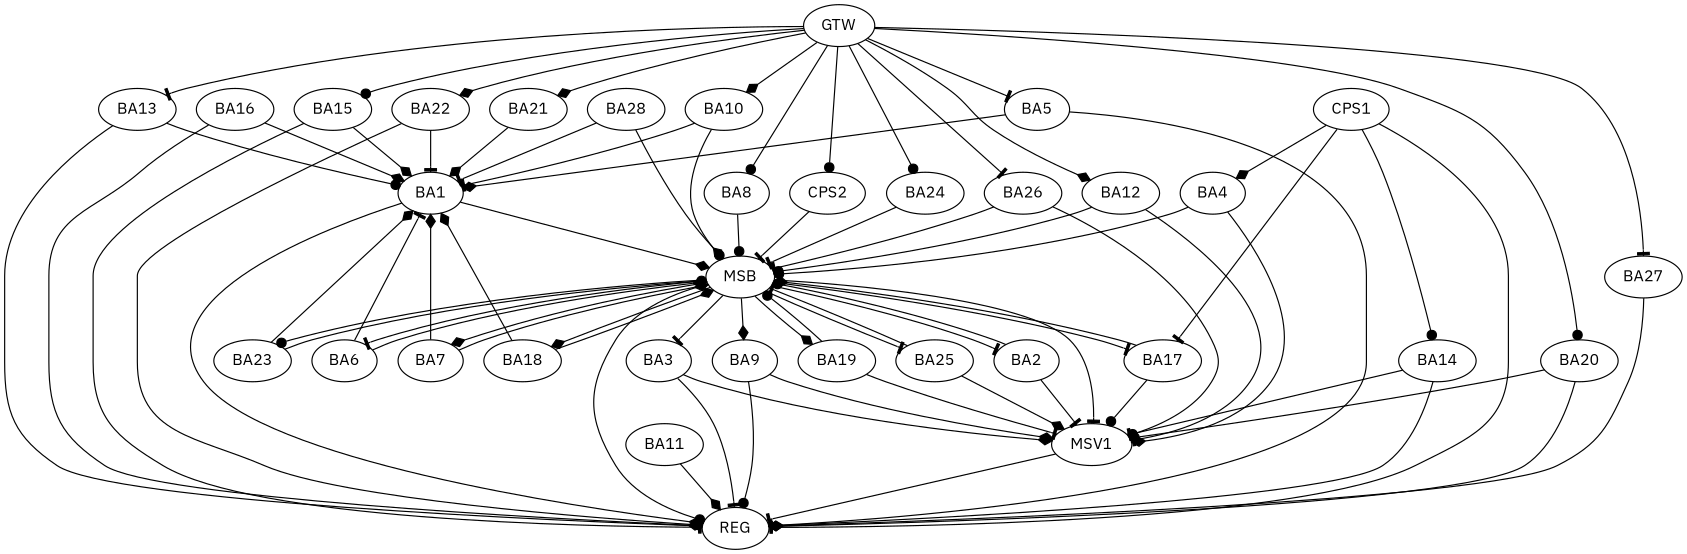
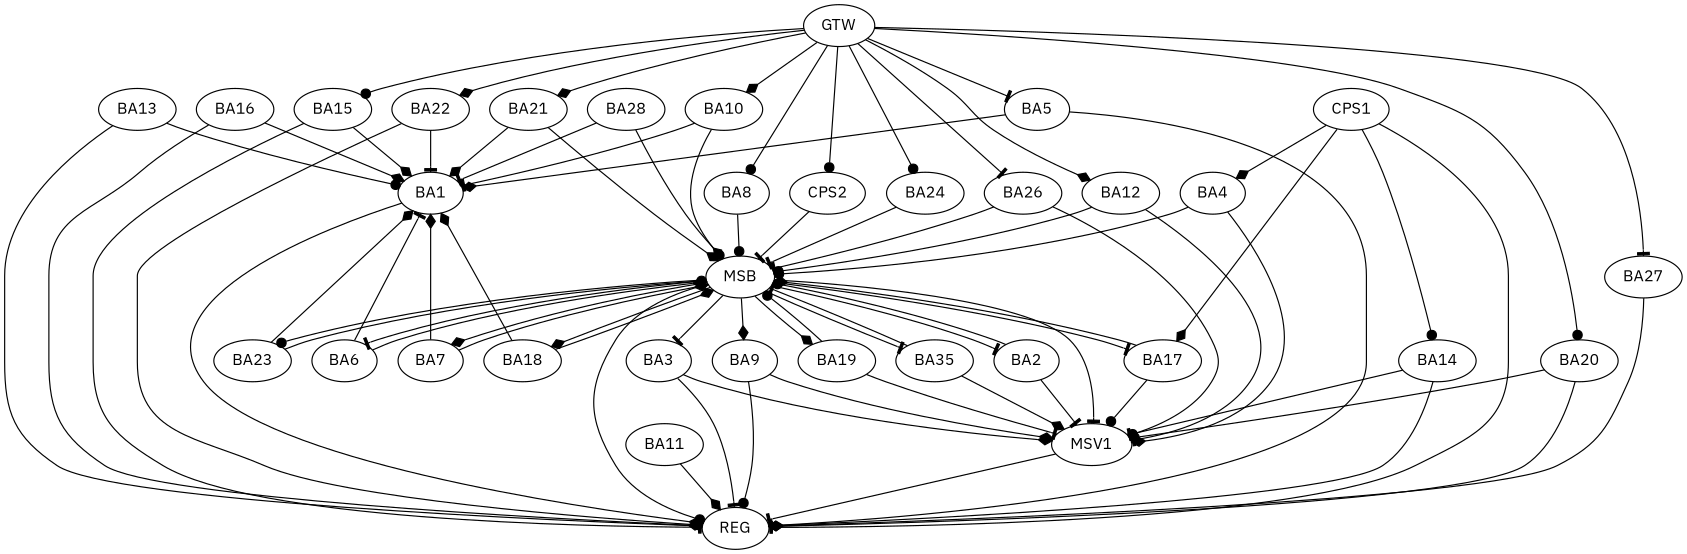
edge "GTW" -> "BA13": removed
edge "BA1" -> "MSB": now "BA21" -> "MSB"
edge "CPS1" -> "BA17": arrowhead tee -> diamond
node "BA25": label "BA25" -> "BA35"
